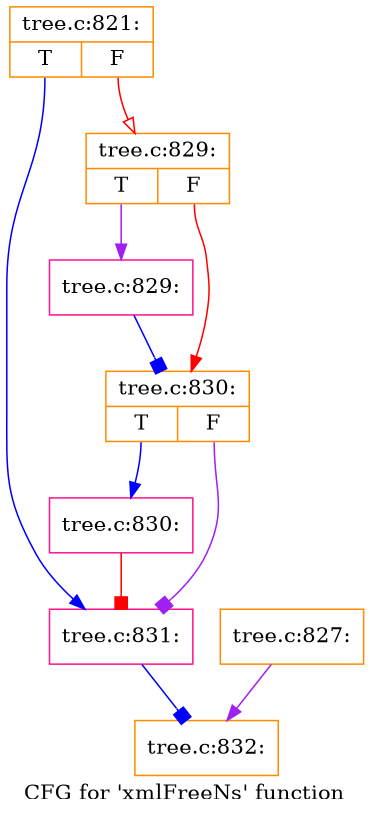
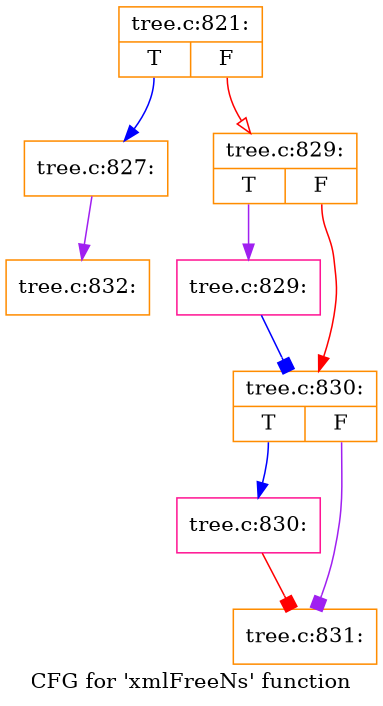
edge "tree.c:821:" -> "tree.c:831:": now "tree.c:821:" -> "tree.c:827:"
node "tree.c:831:": color deeppink -> darkorange
edge "tree.c:831:" -> "tree.c:832:": removed
